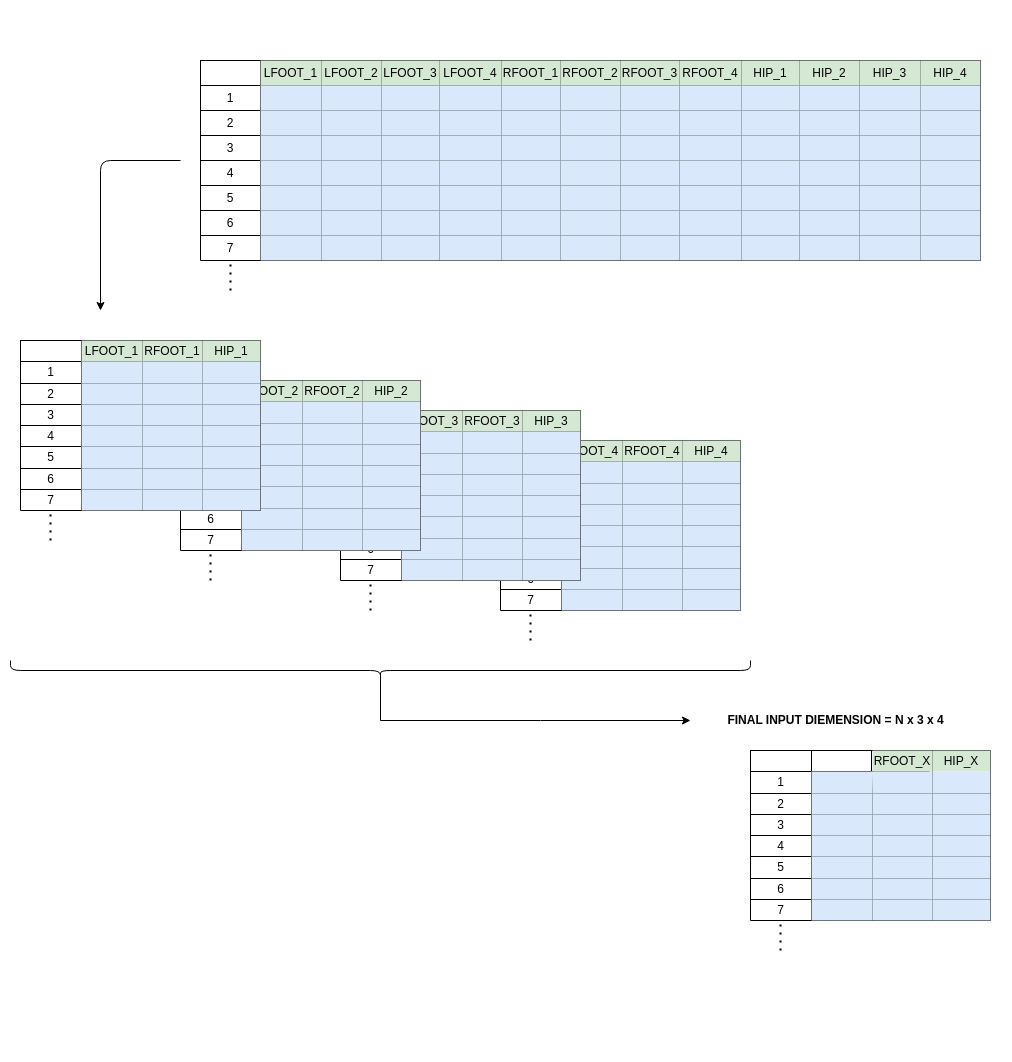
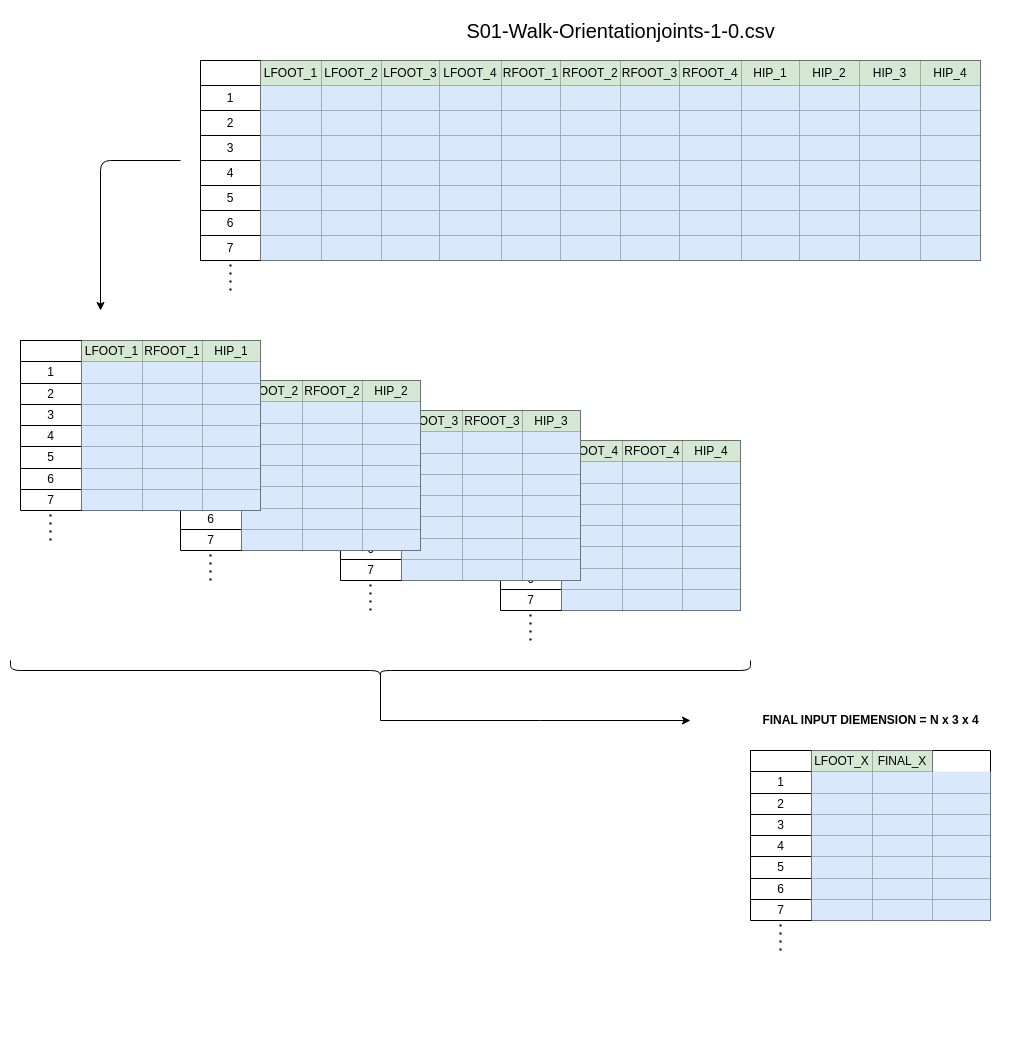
node "S01-Walk-Orientationjoints-1-0.csv": added
node "FINAL INPUT DIEMENSION = N x 3 x 4": moved (836, 721) -> (871, 721)
node "LFOOT_X": added
node "HIP_X": removed
node "RFOOT_X": label "RFOOT_X" -> "FINAL_X"
